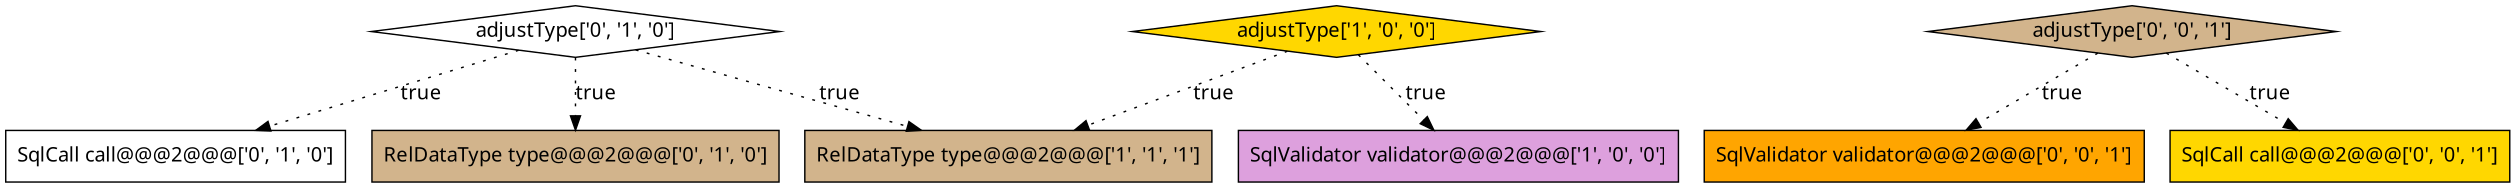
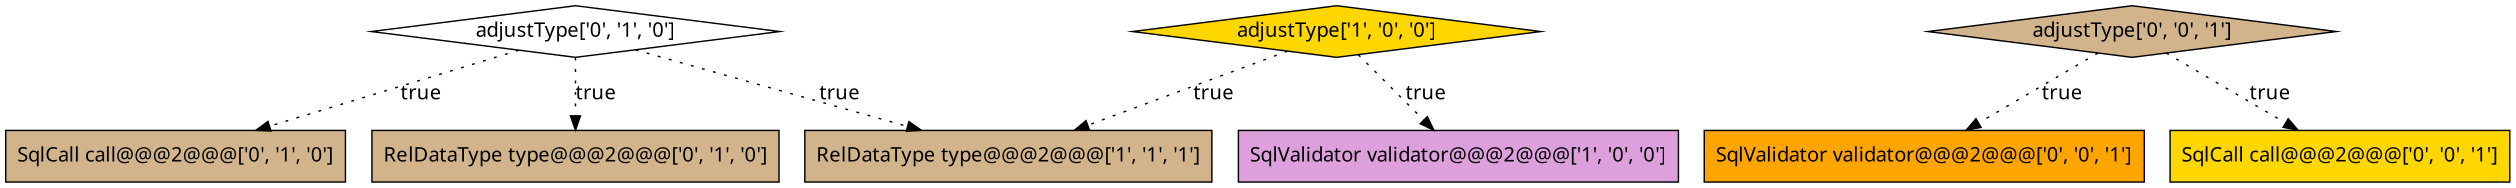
node "SqlCall call@@@2@@@['0', '1', '0']": fillcolor white -> tan
